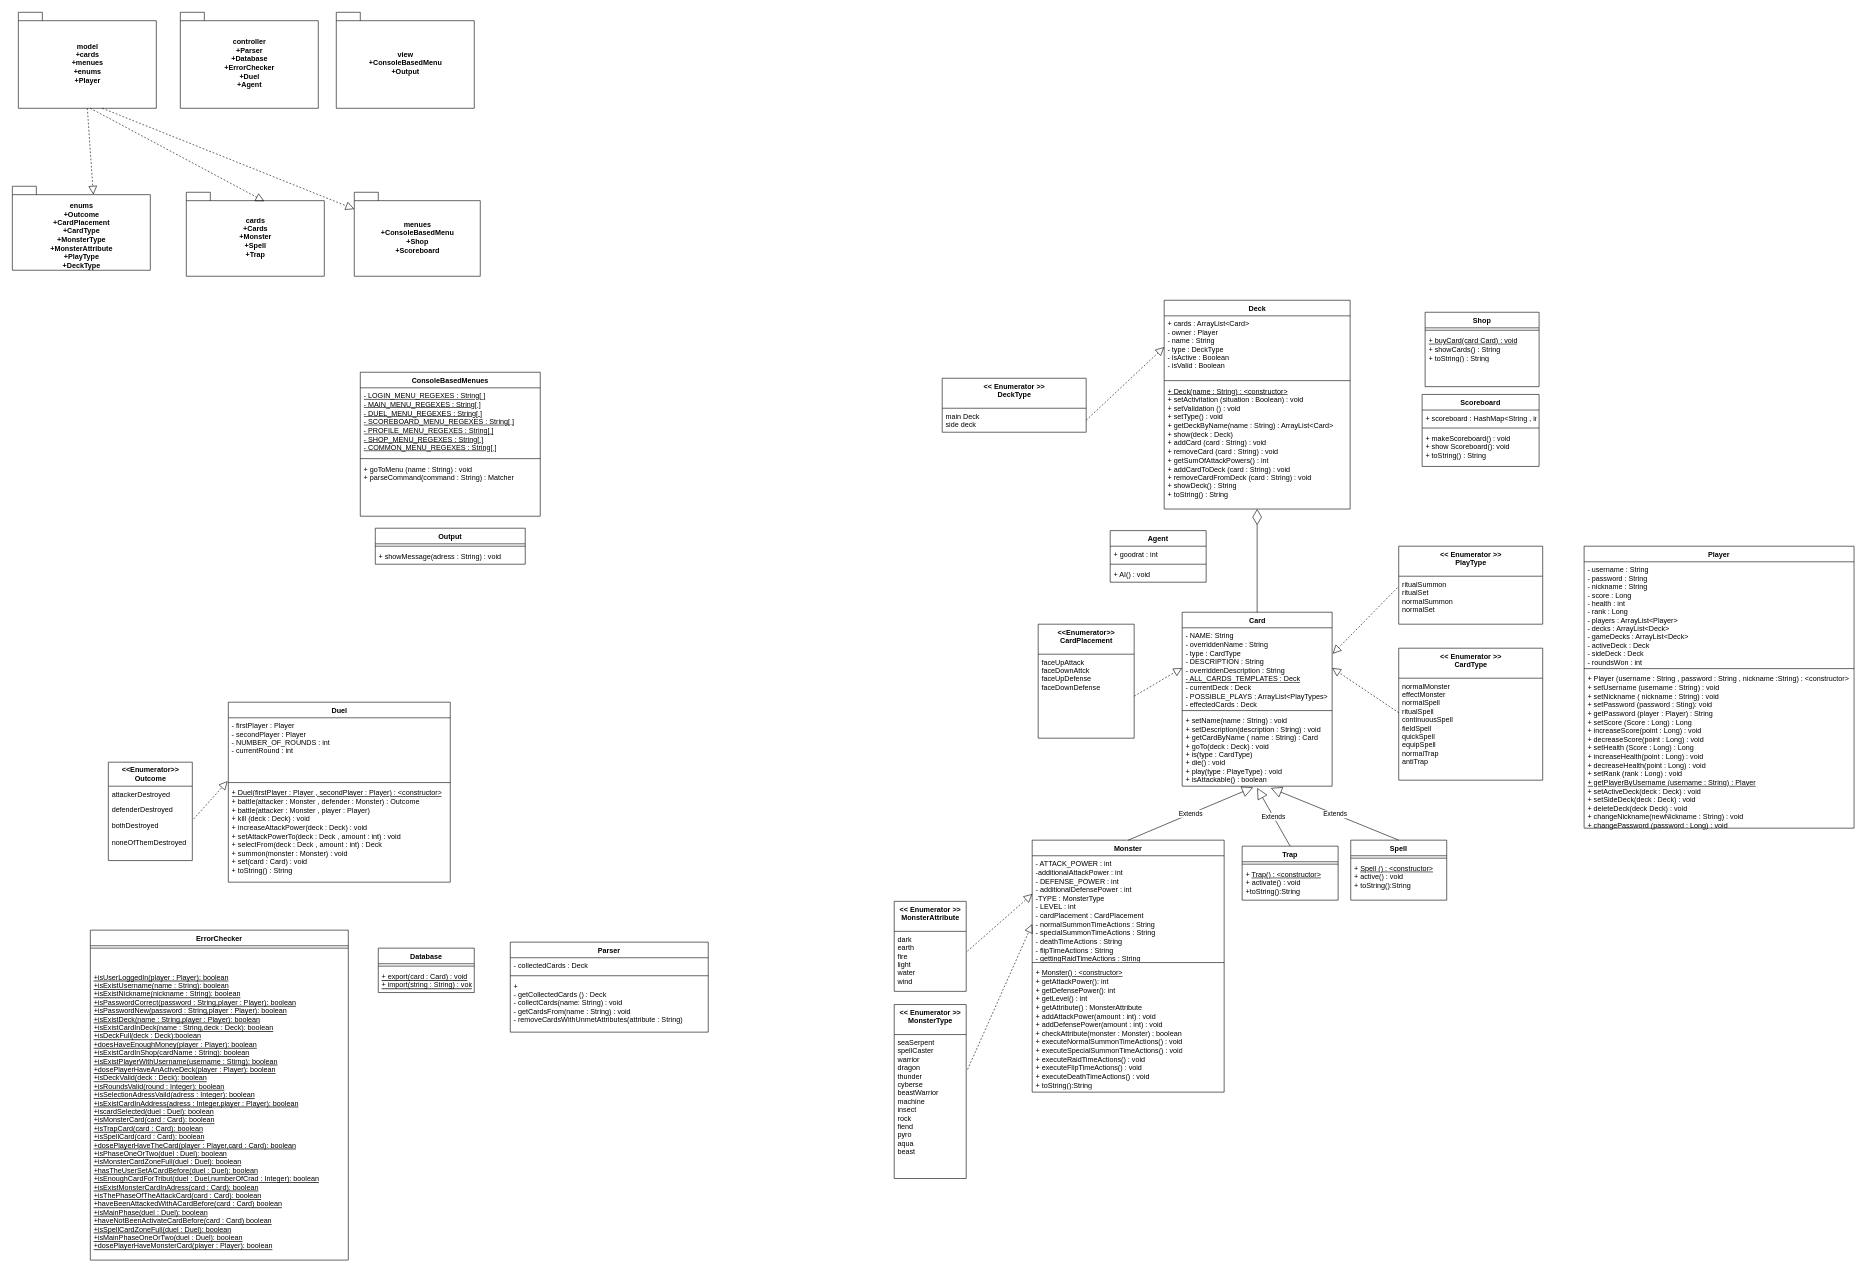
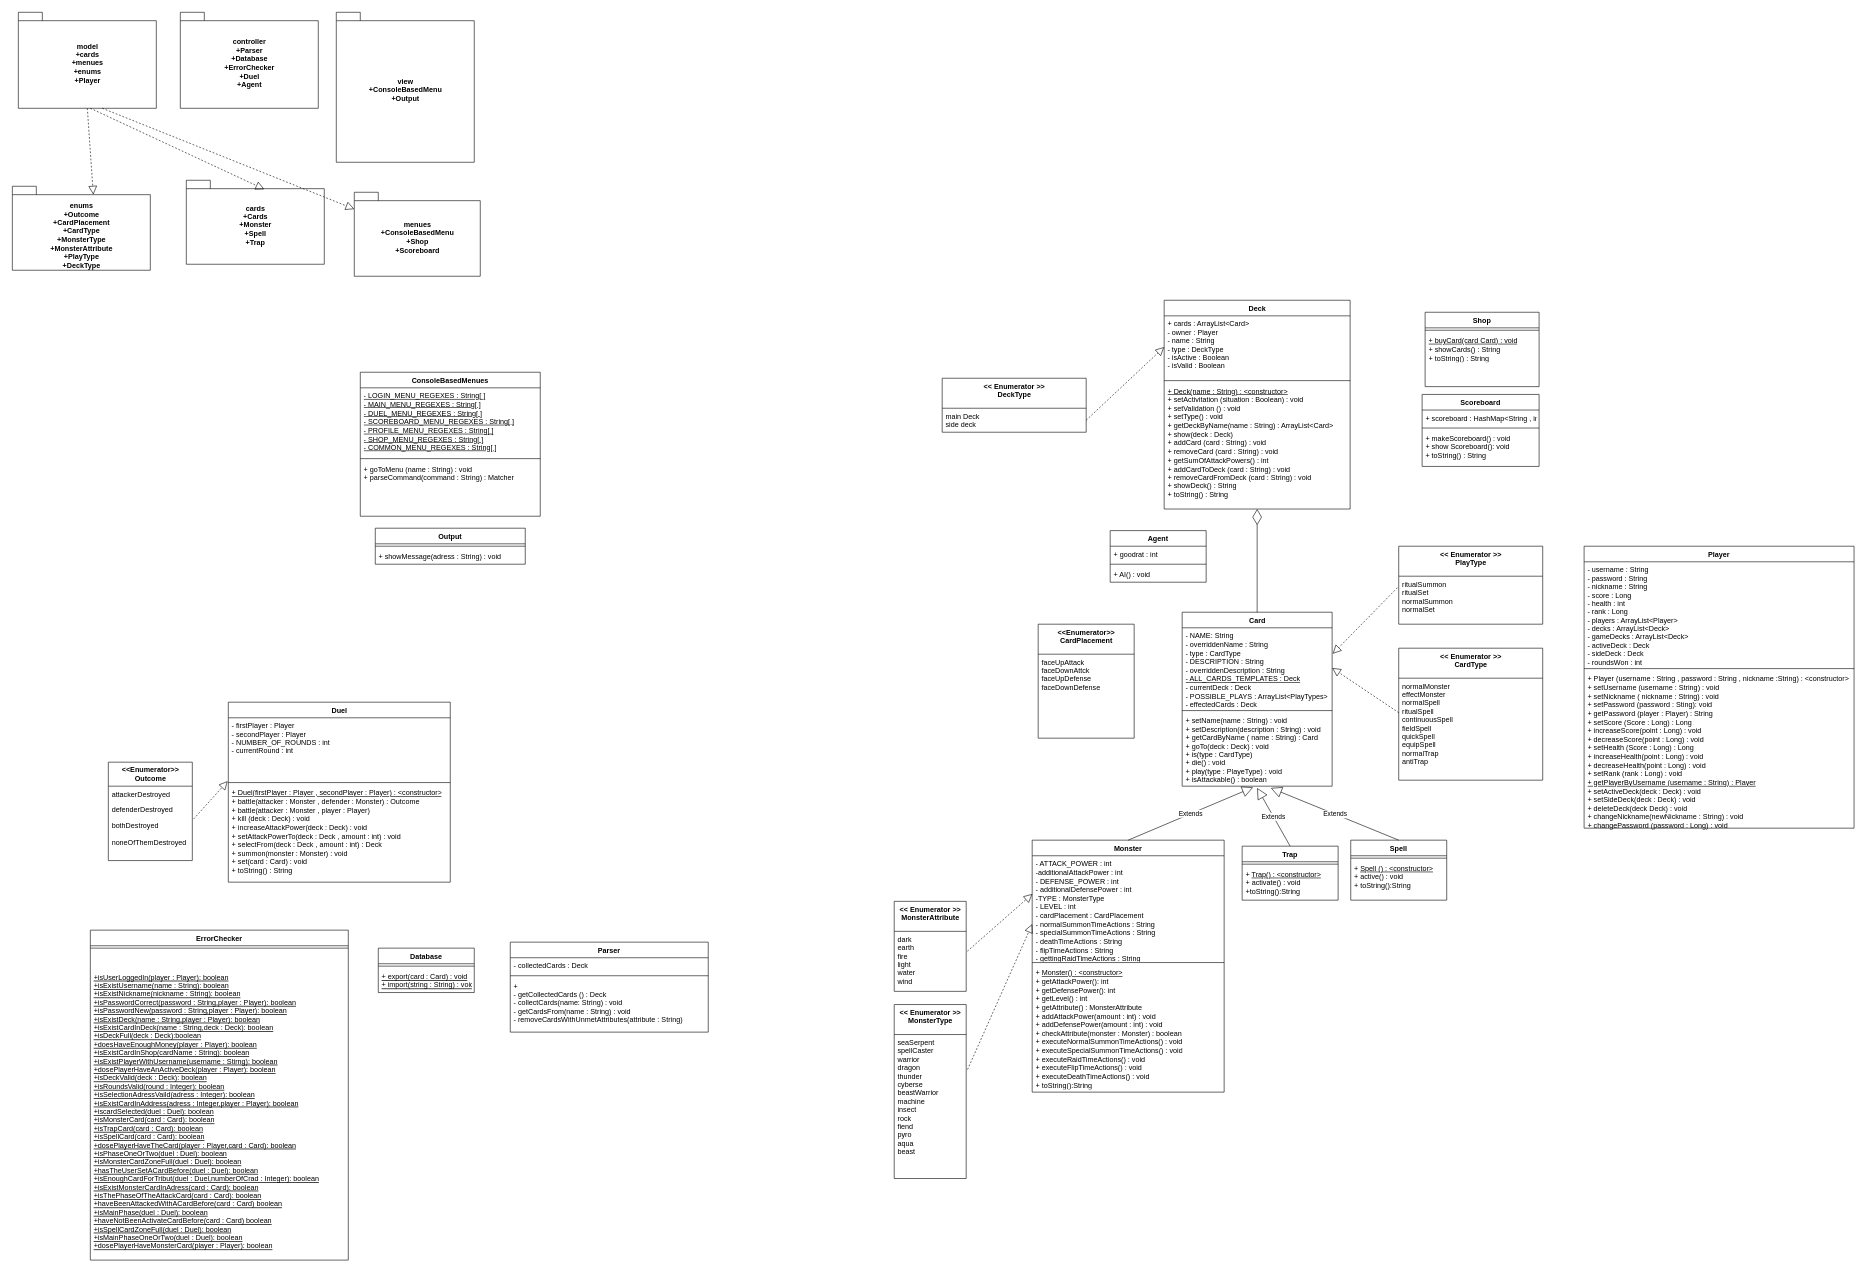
node "view +ConsoleBasedMenu +Output": size 138x96 -> 138x150
node "cards +Cards +Monster +Spell +Trap": moved (255, 234) -> (255, 222)
edge "faceUpAttack faceDownAttck faceUpDefense faceDownDefense" -> "- NAME: String - overriddenName : String - type : CardType - DESCRIPTION : String - overriddenDescription : String - ALL_CARDS_TEMPLATES : Deck - currentDeck : Deck - POSSIBLE_PLAYS : ArrayList<PlayTypes> - effectedCards : Deck": removed
